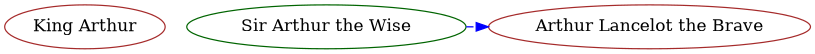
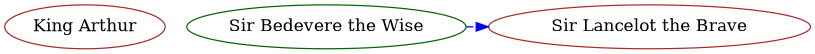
node "Sir Arthur the Wise": label "Sir Arthur the Wise" -> "Sir Bedevere the Wise"
node "Arthur Lancelot the Brave": label "Arthur Lancelot the Brave" -> "Sir Lancelot the Brave"
